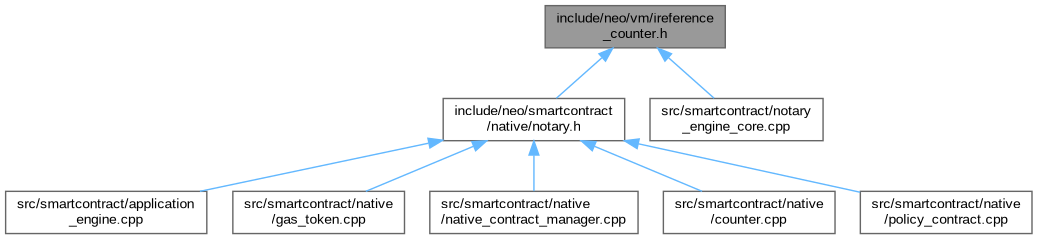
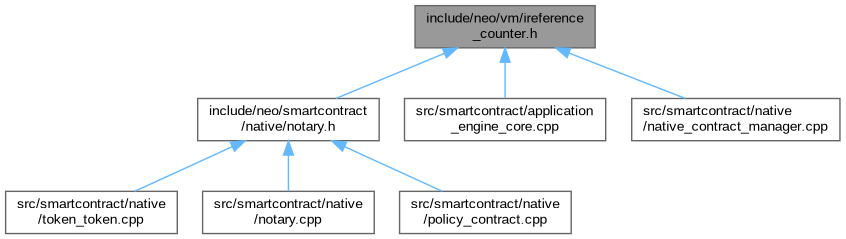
node "src/smartcontract/notary _engine_core.cpp": label "src/smartcontract/notary _engine_core.cpp" -> "src/smartcontract/application _engine_core.cpp"
edge "src/smartcontract/native /native_contract_manager.cpp" -> "include/neo/smartcontract /native/notary.h": now "src/smartcontract/native /native_contract_manager.cpp" -> "include/neo/vm/ireference _counter.h"
node "src/smartcontract/application _engine.cpp": removed
node "src/smartcontract/native /gas_token.cpp": label "src/smartcontract/native /gas_token.cpp" -> "src/smartcontract/native /token_token.cpp"
node "src/smartcontract/native /counter.cpp": label "src/smartcontract/native /counter.cpp" -> "src/smartcontract/native /notary.cpp"
